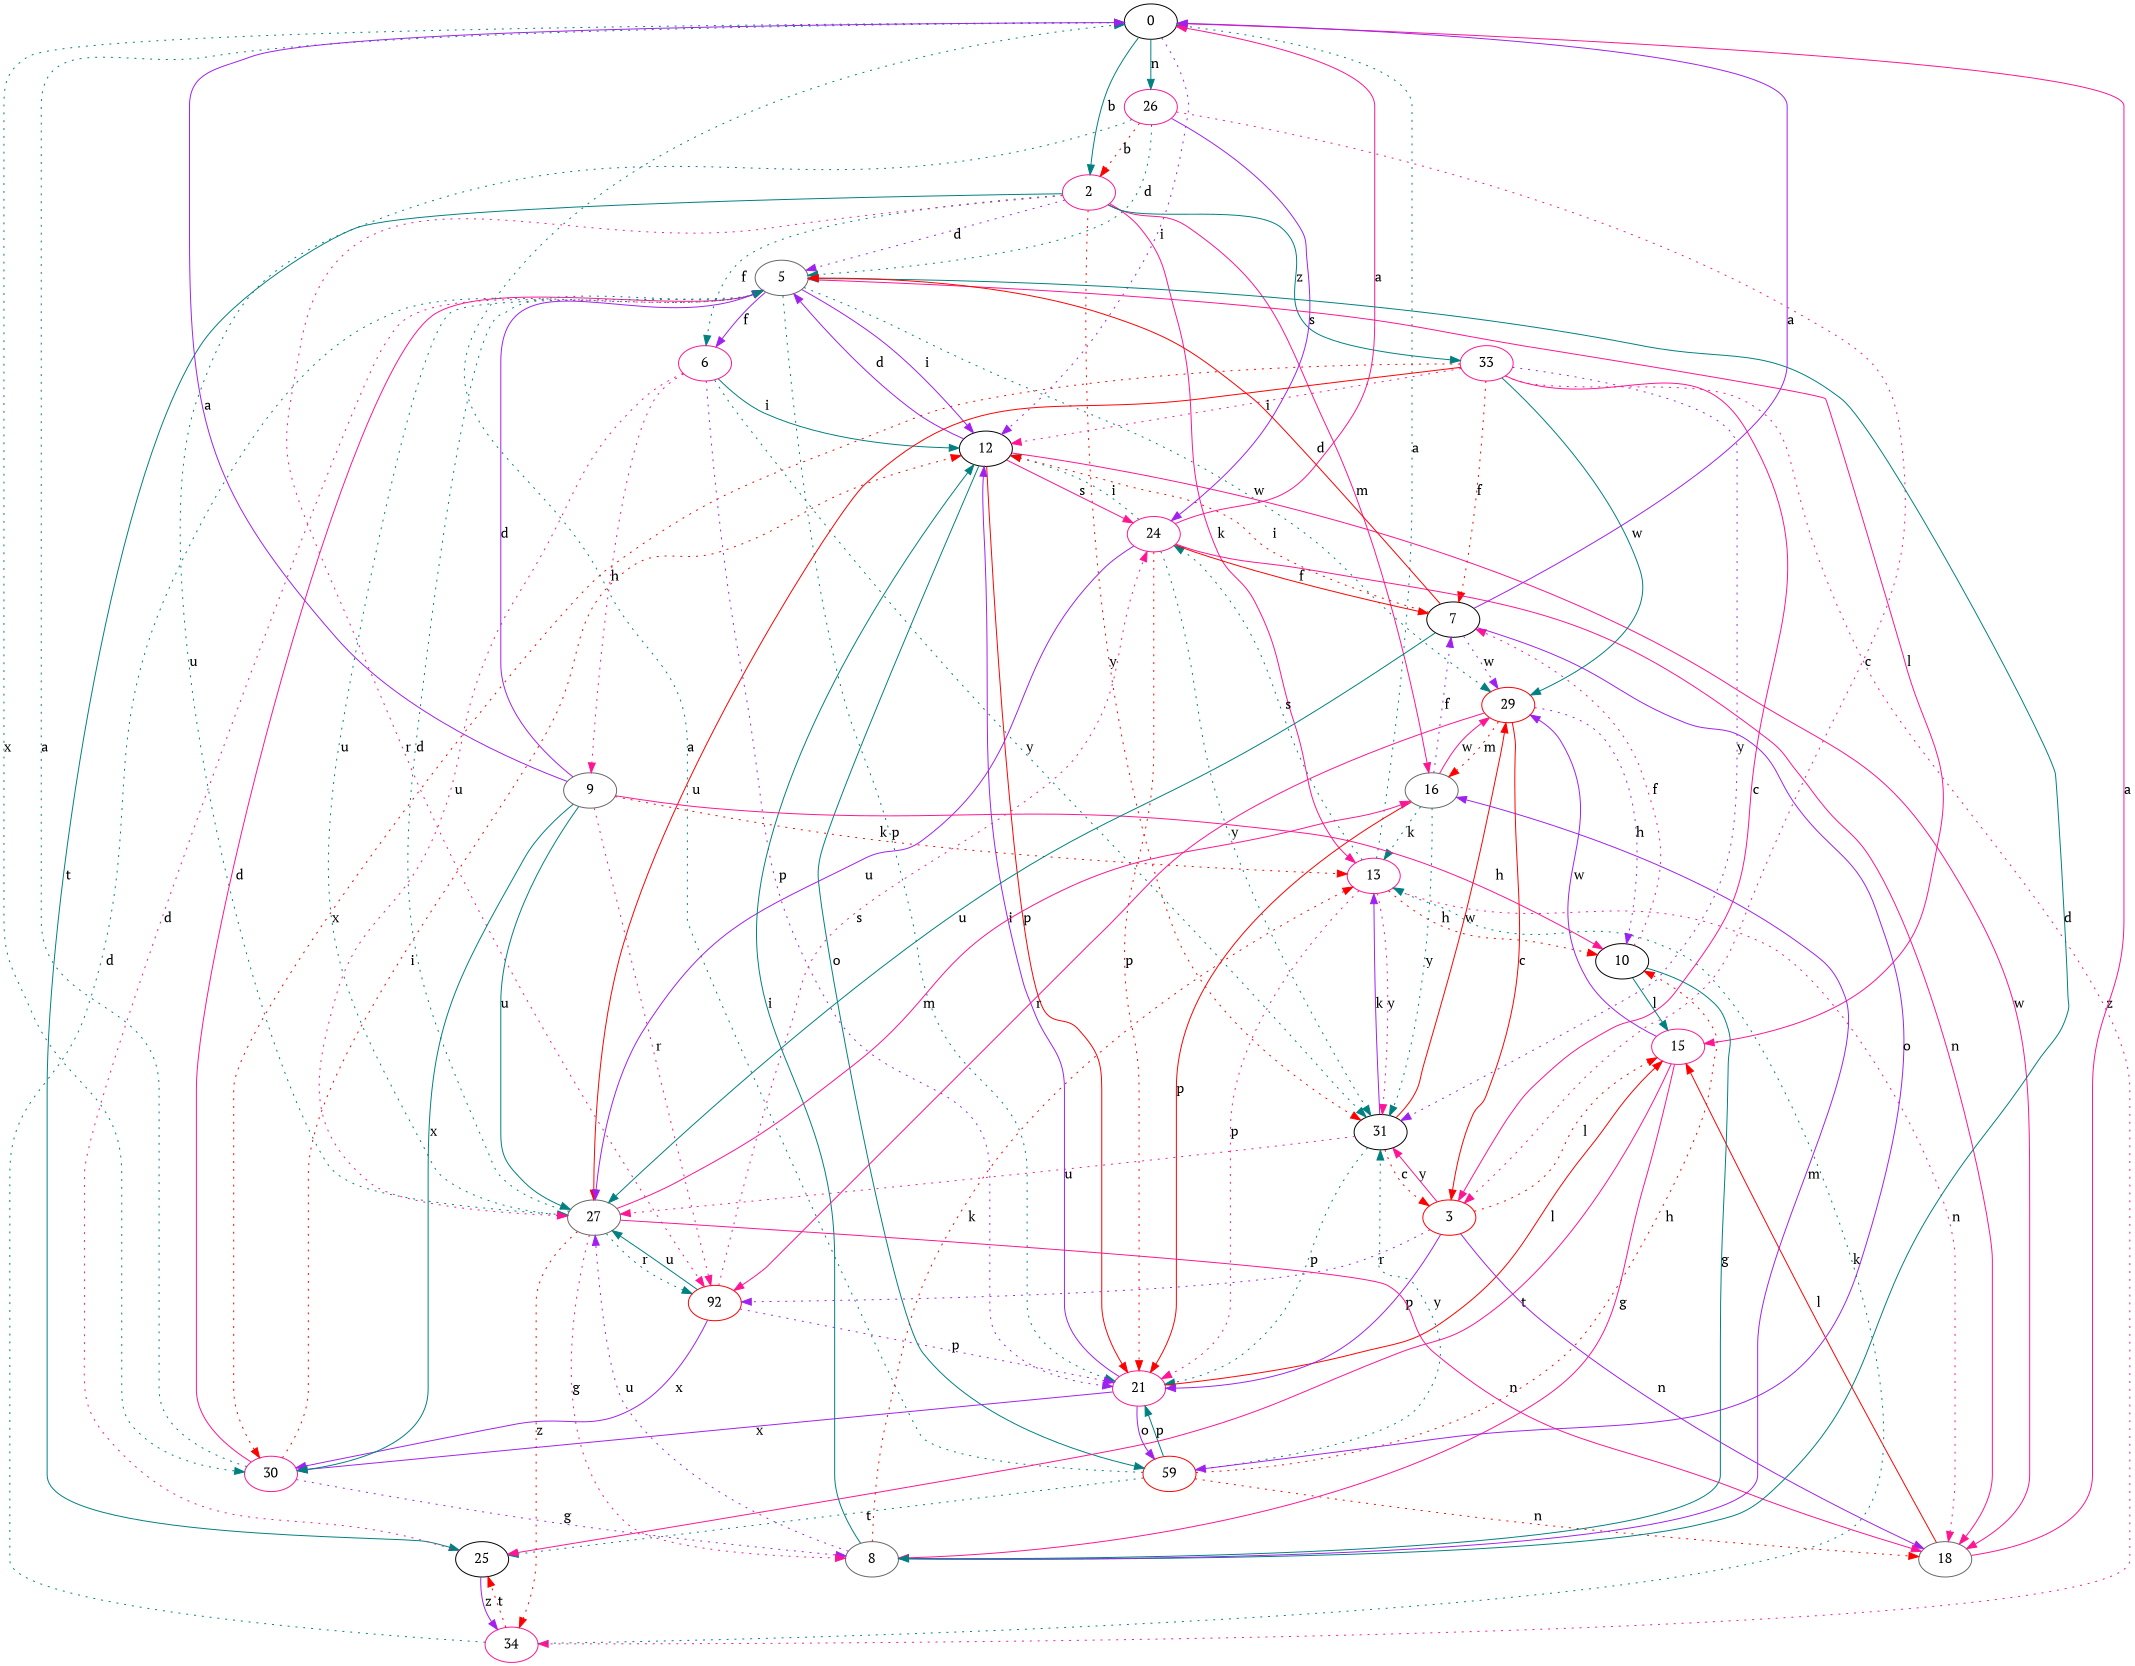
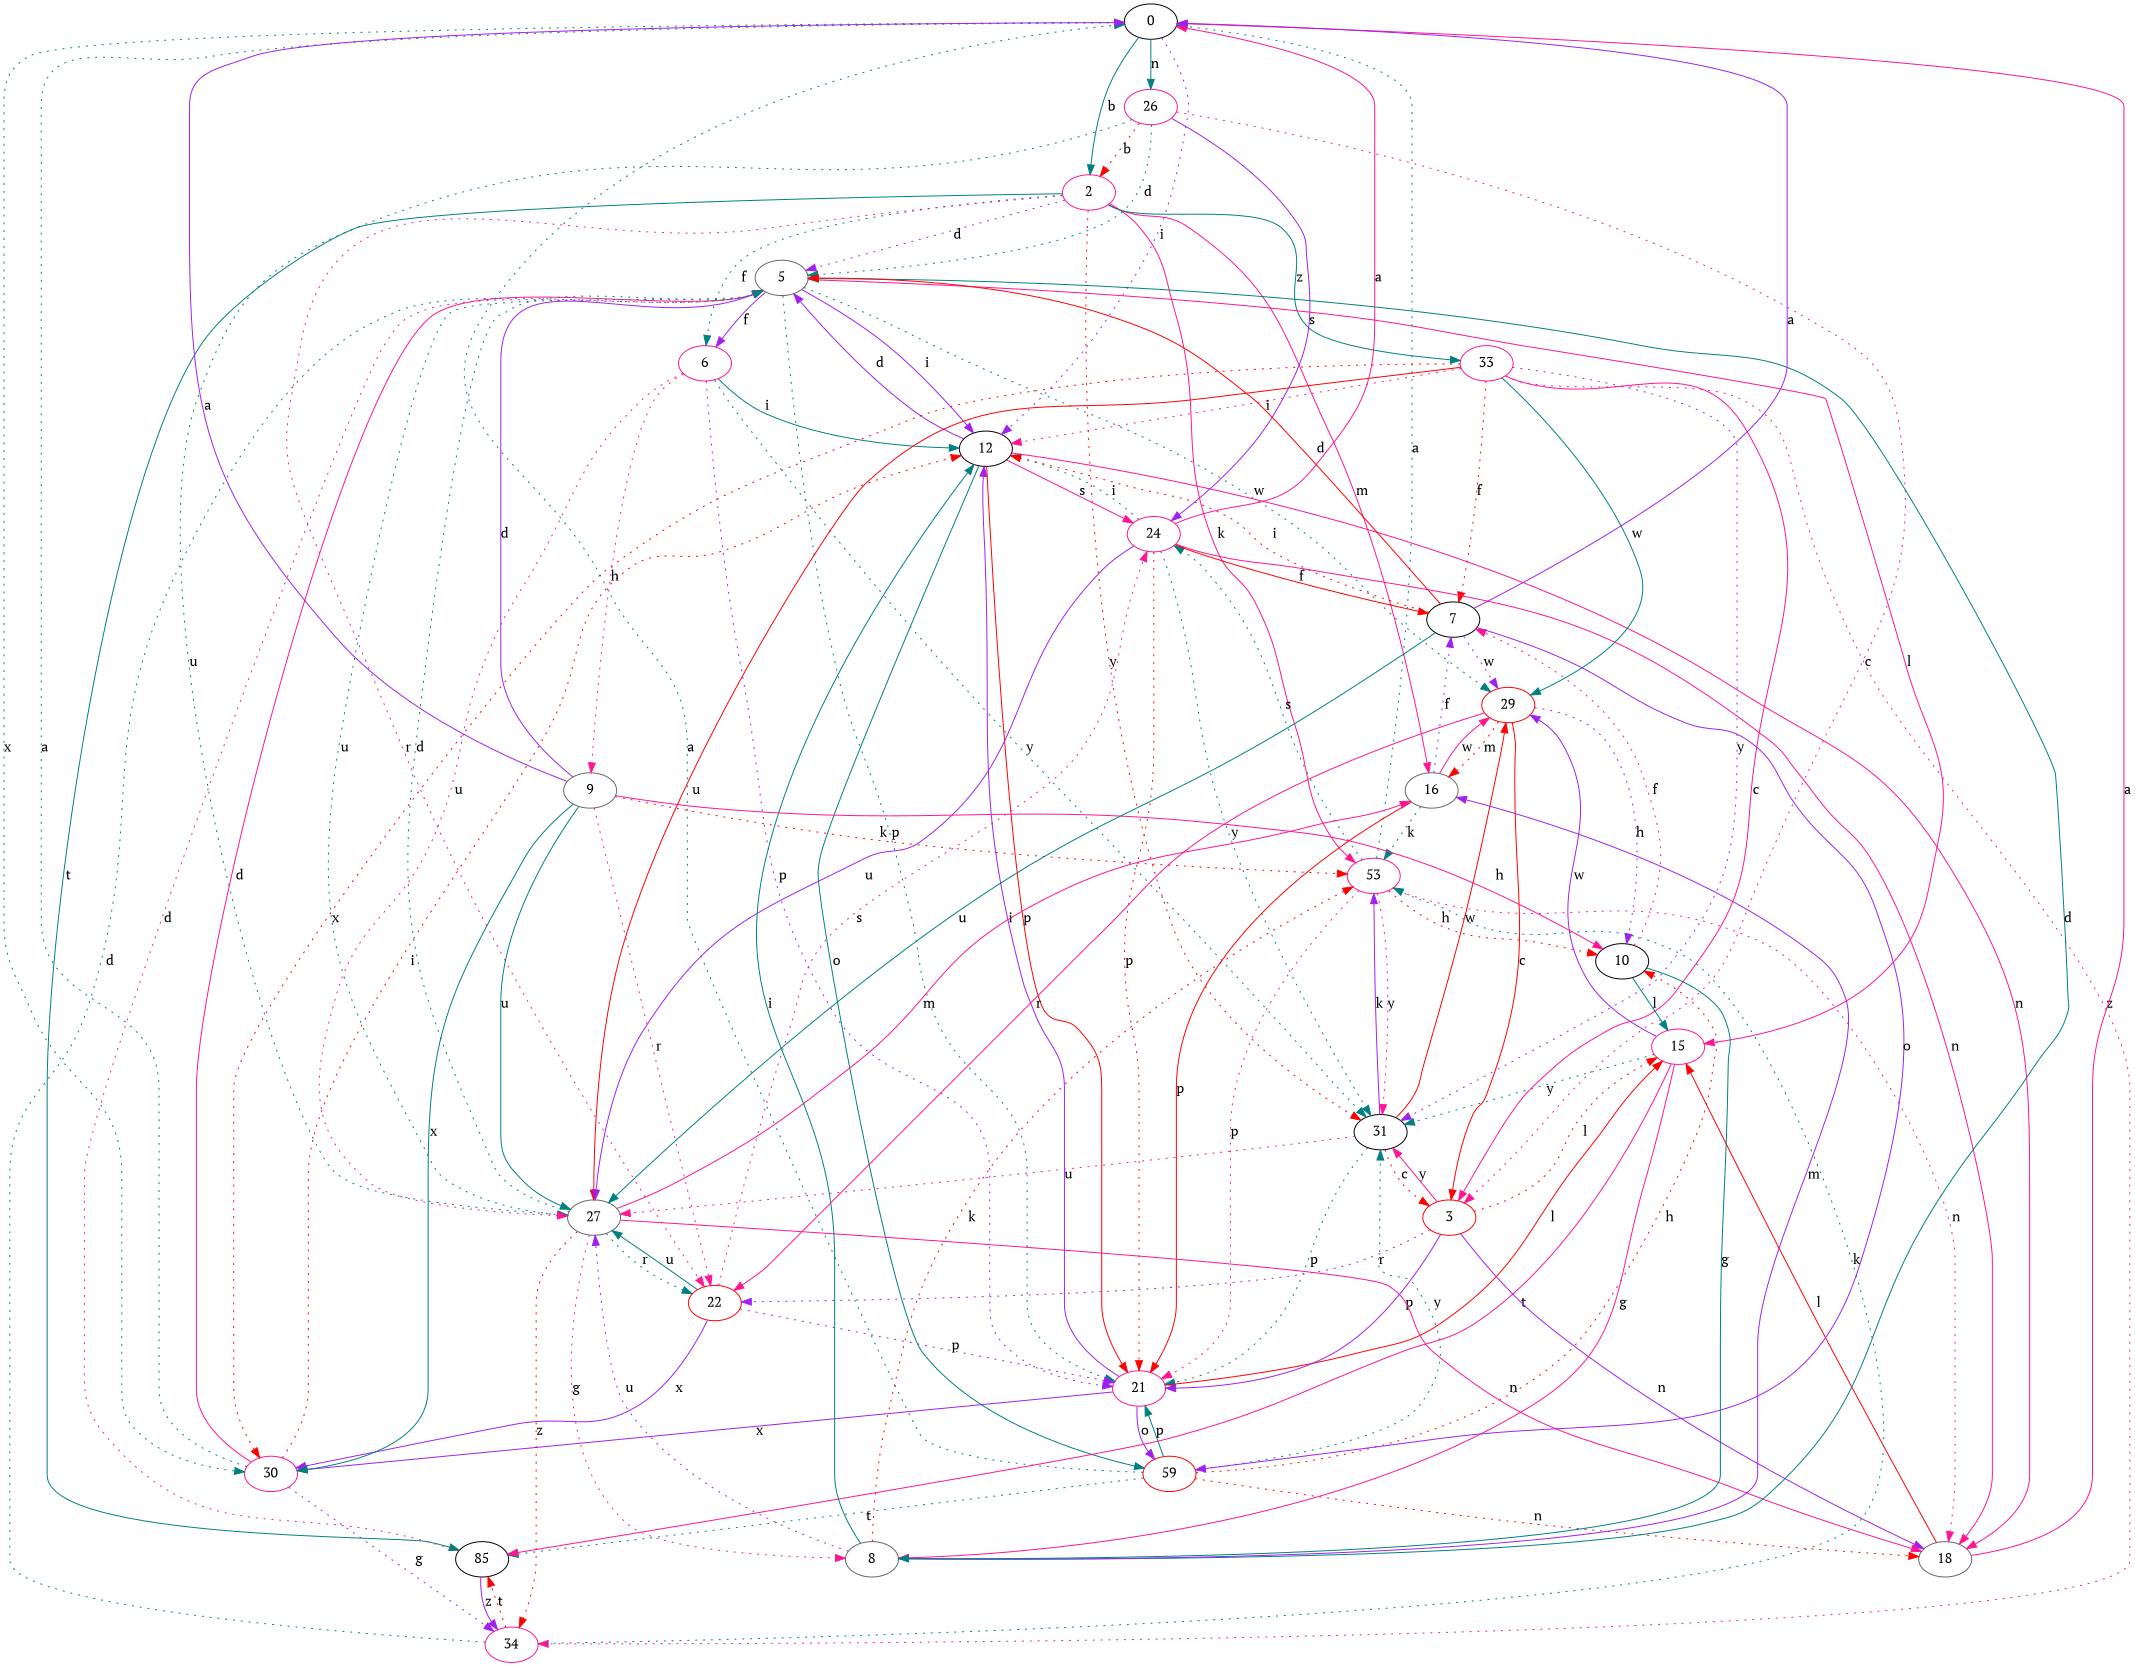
node "13": label "13" -> "53"
edge "16" -> "31": now "15" -> "31"
edge "12" -> "18": label "w" -> "n"
node "92": label "92" -> "22"
edge "30" -> "8": now "30" -> "34"
node "25": label "25" -> "85"
